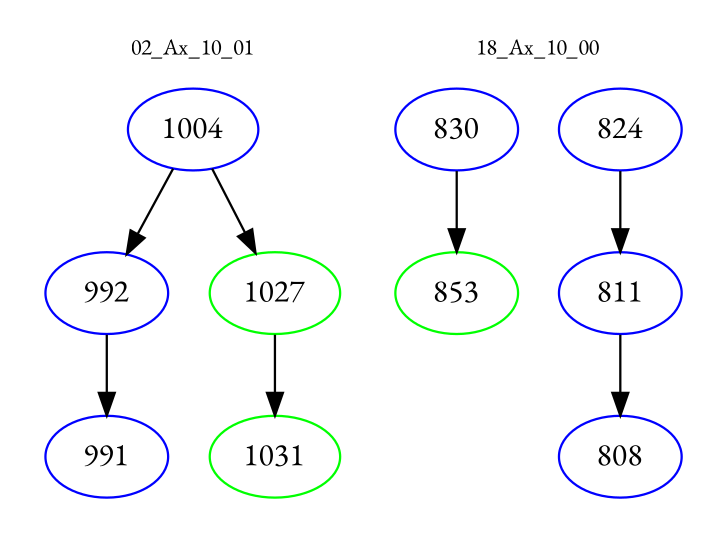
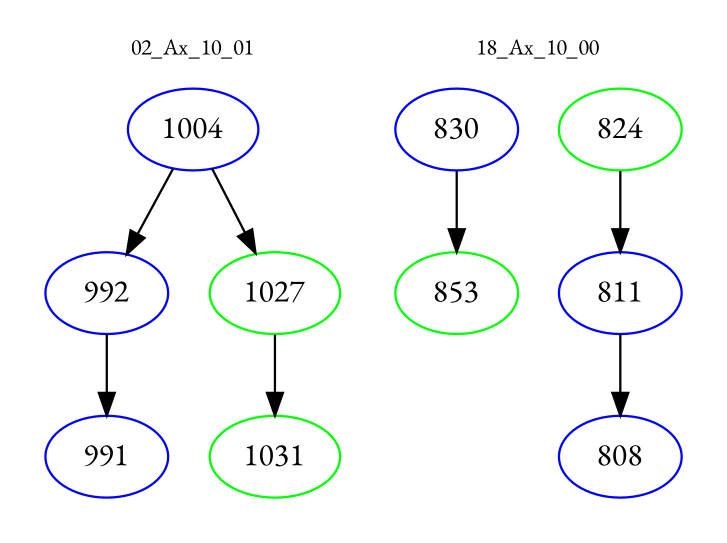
node "824": color blue -> green
